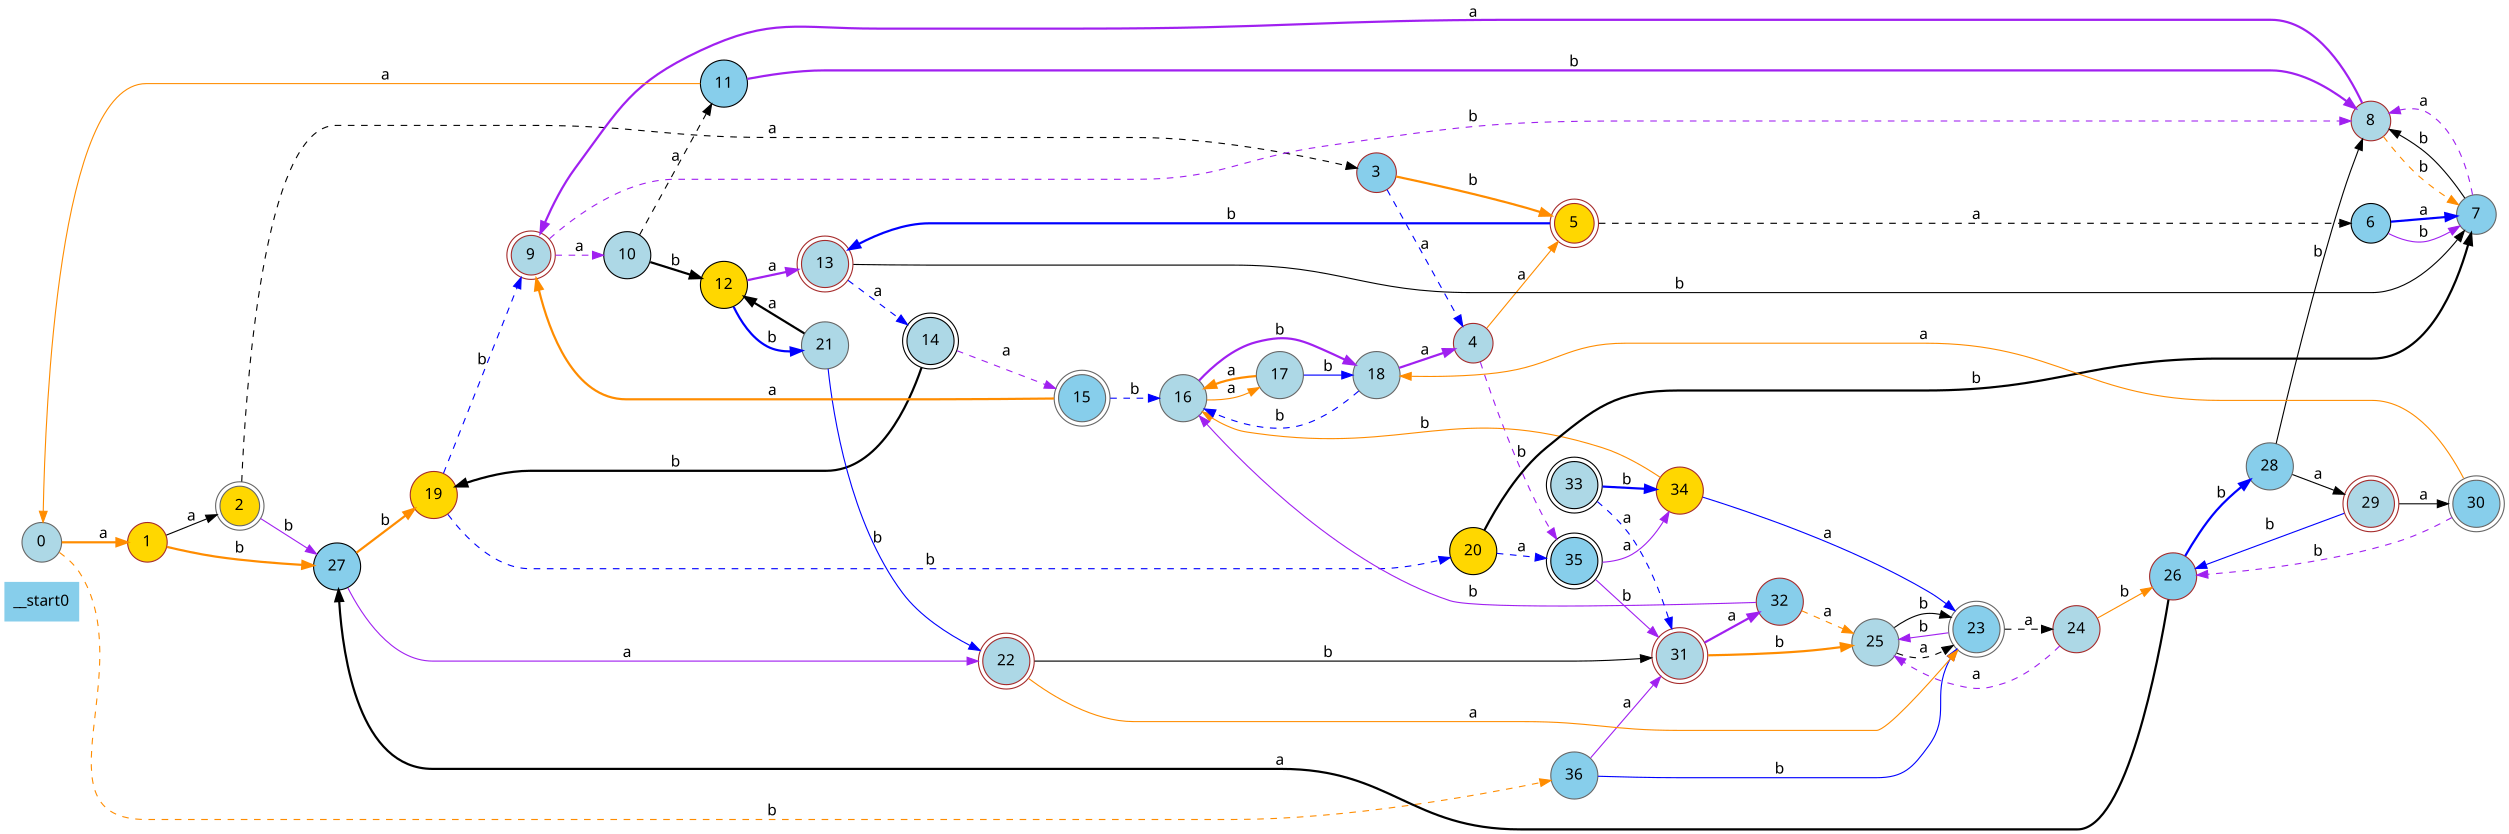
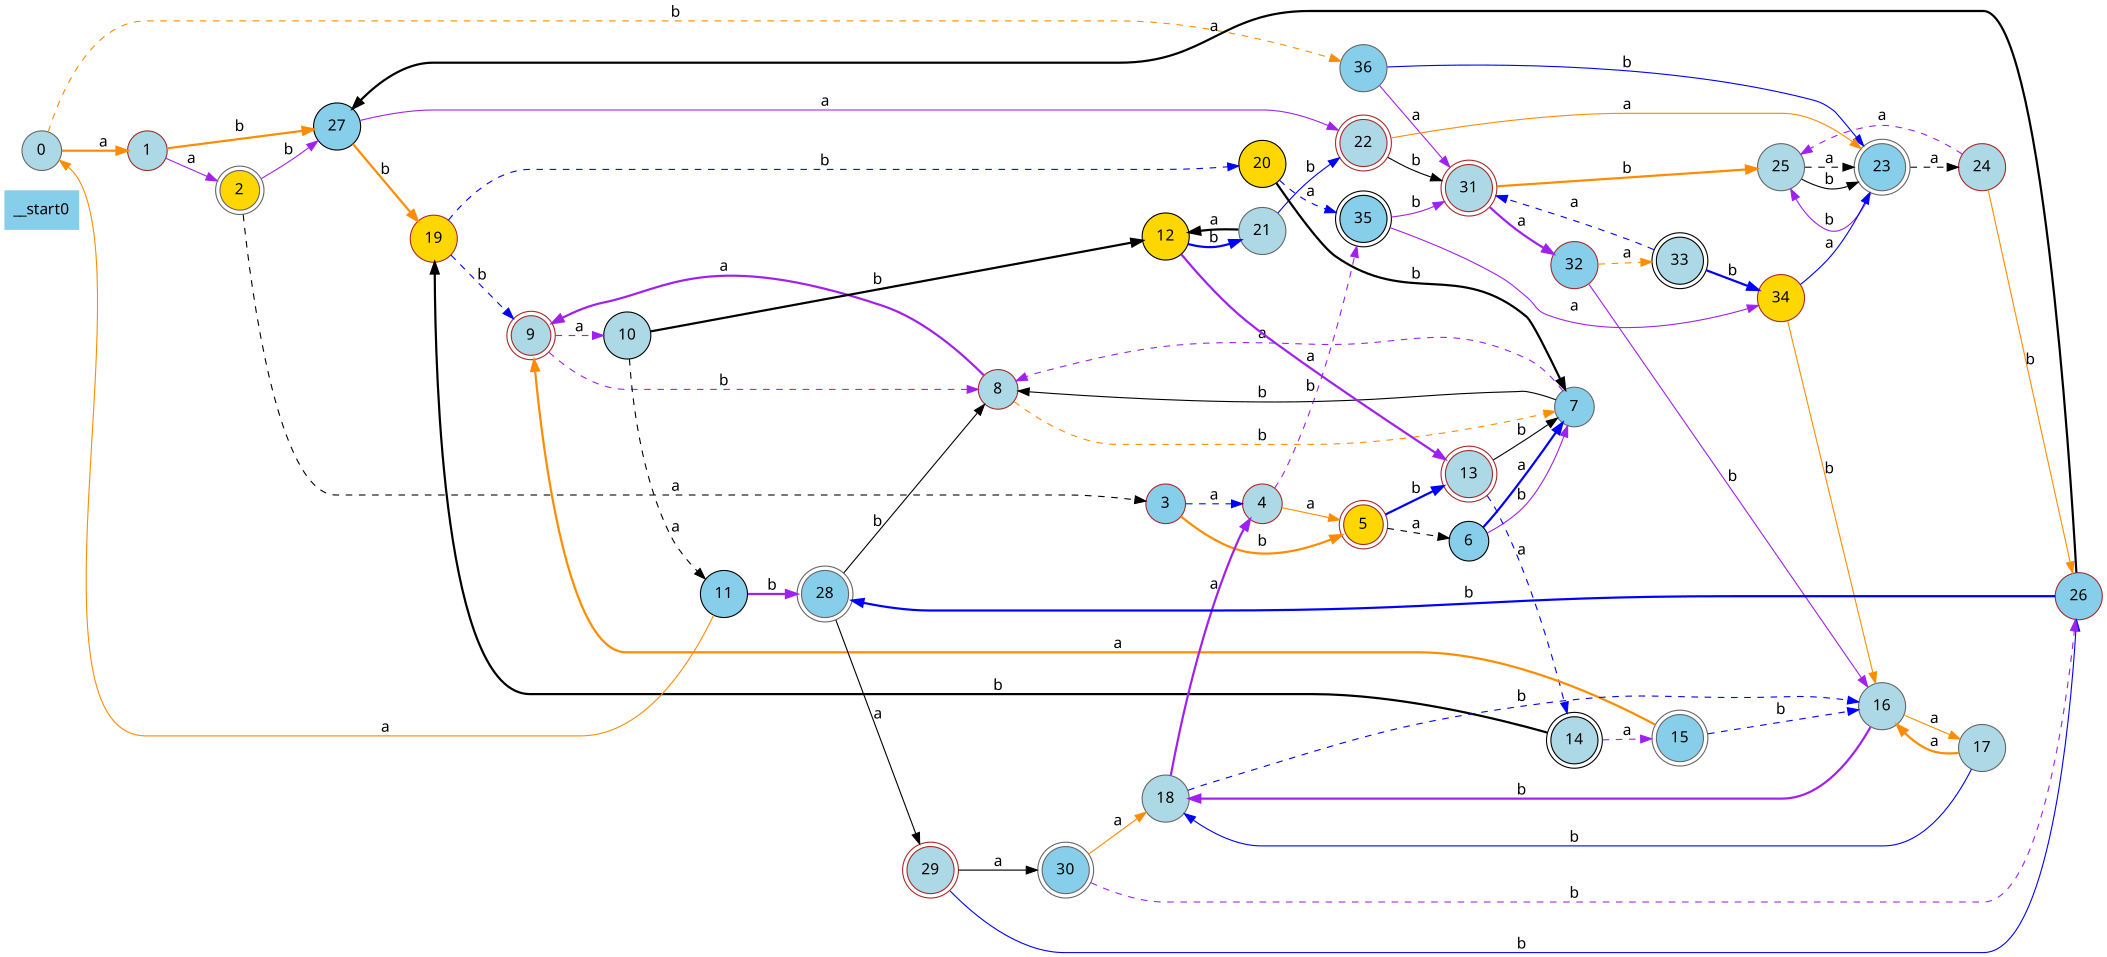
edge "11" -> "8": now "11" -> "28"
node "28": shape circle -> doublecircle
edge "1" -> "2": color black -> purple
node "1": fillcolor gold -> lightblue
edge "32" -> "25": now "32" -> "33"
